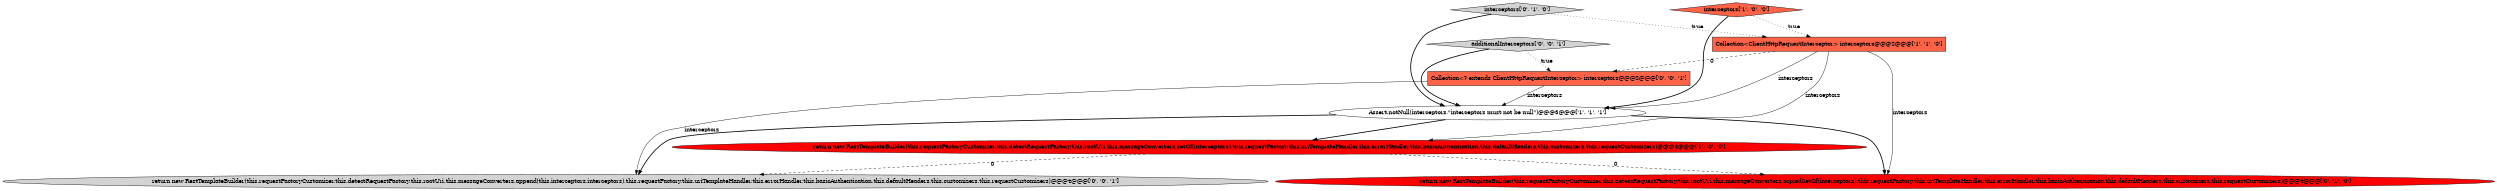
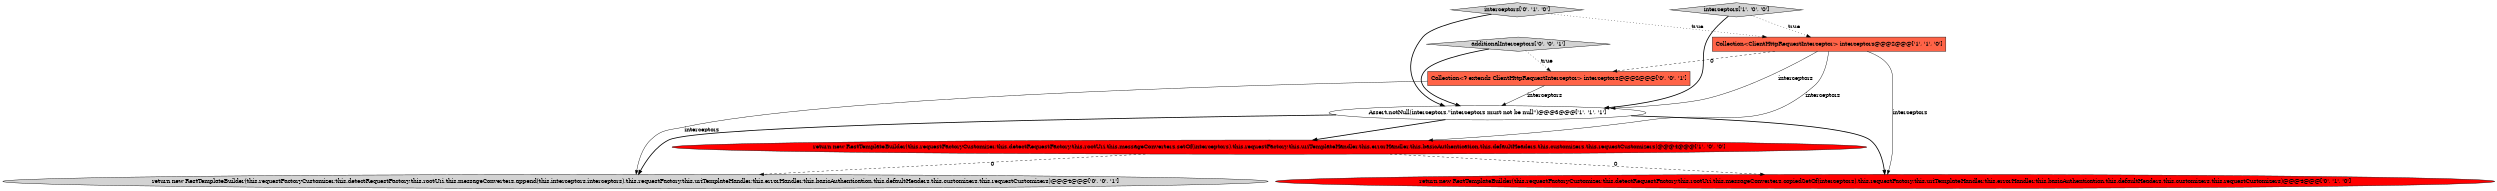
node "interceptors['1', '0', '0']": fillcolor tomato -> lightgray
